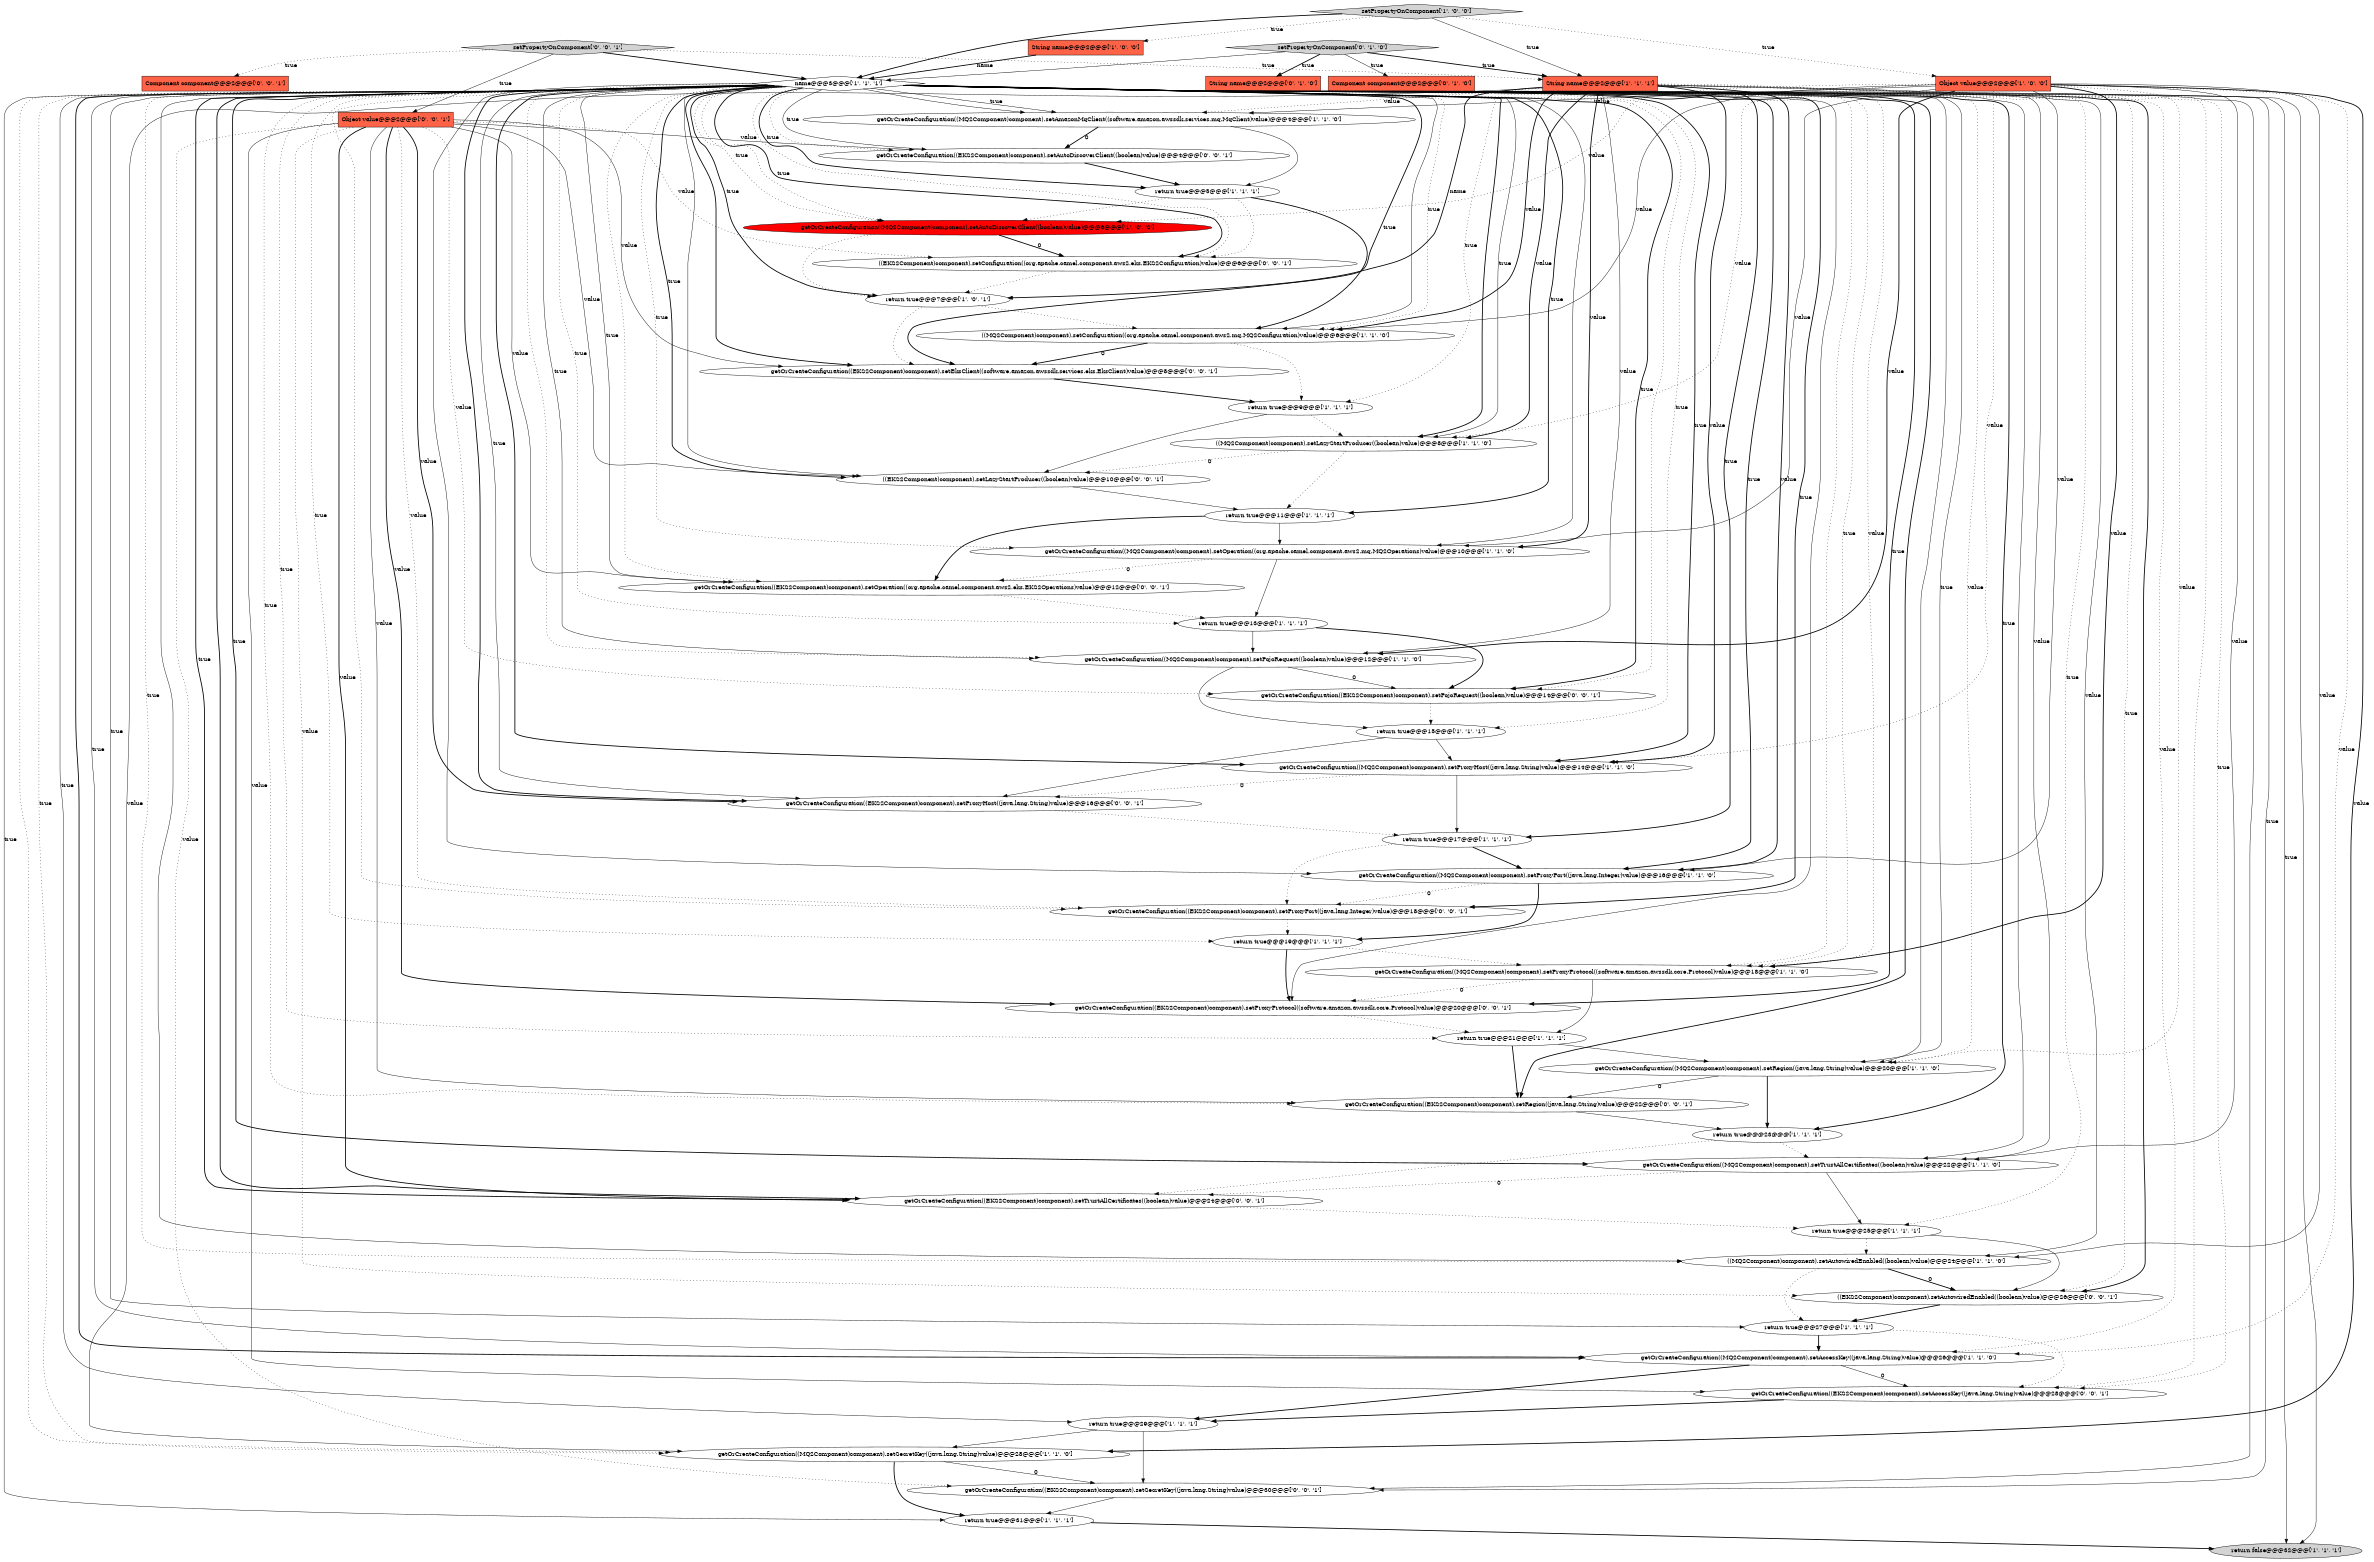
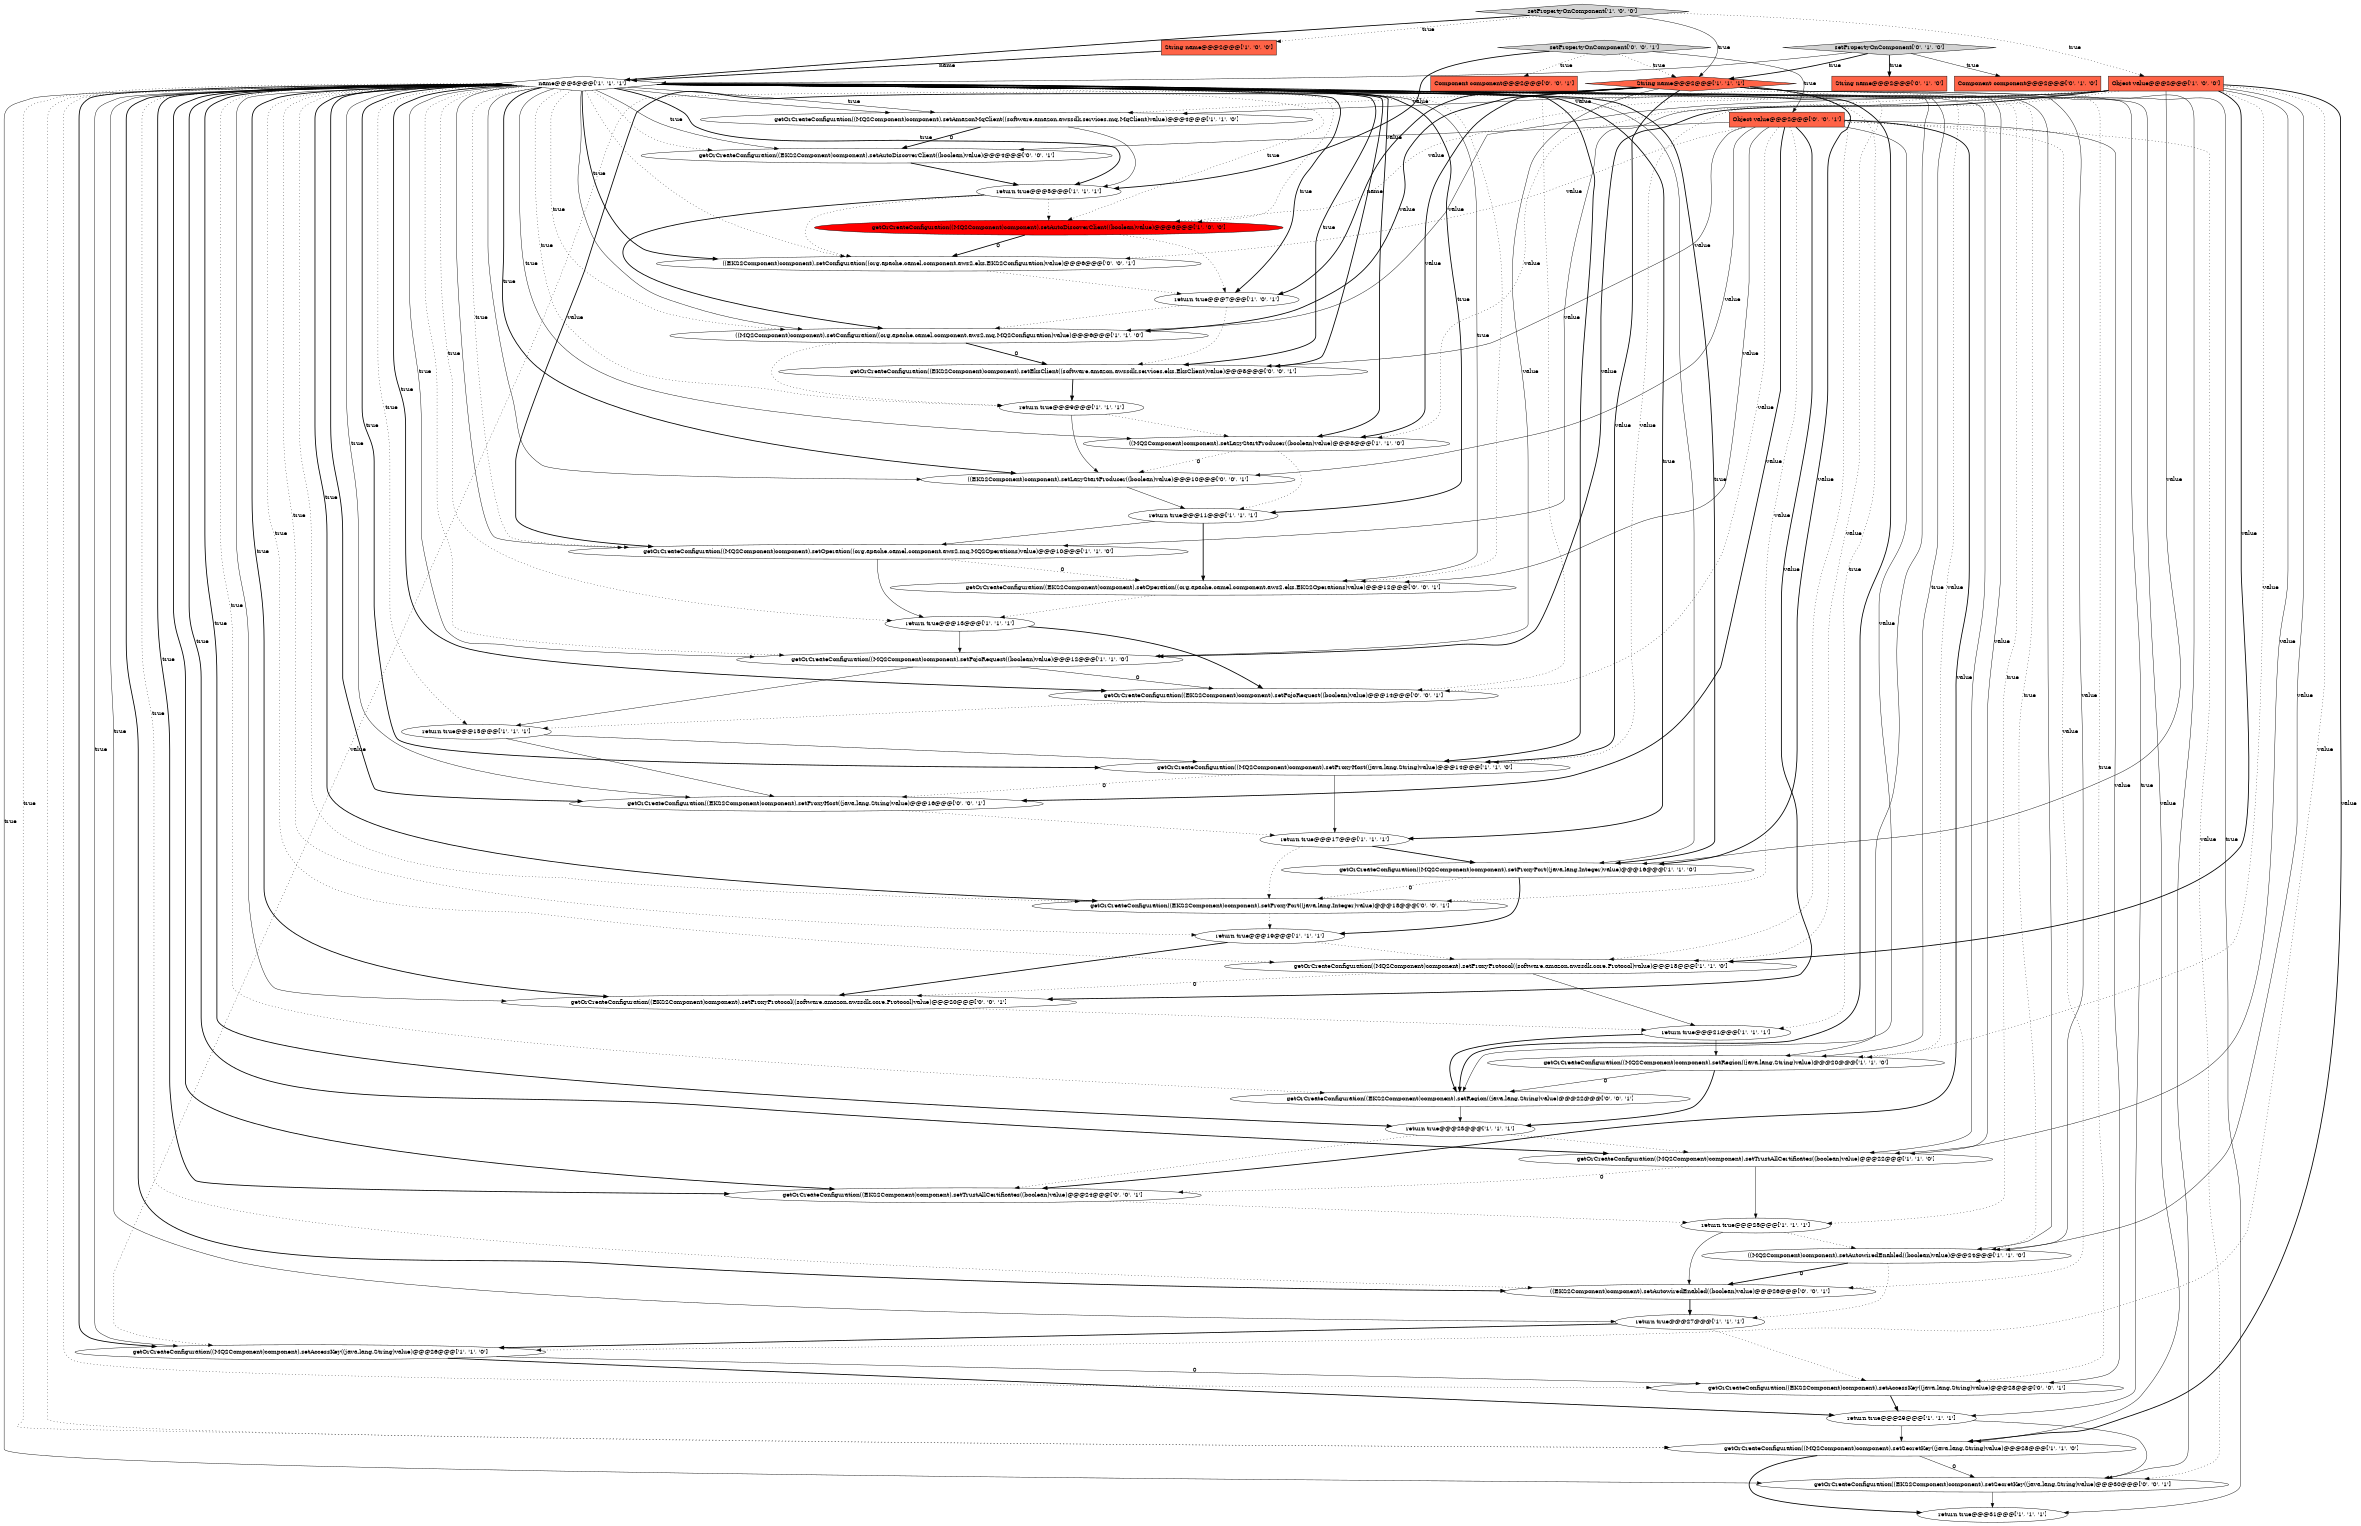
edge "setPropertyOnComponent['0', '0', '1']" -> "name@@@3@@@['1', '1', '1']": now "setPropertyOnComponent['0', '0', '1']" -> "return true@@@5@@@['1', '1', '1']"
node "String name@@@2@@@['1', '1', '1']": shape box -> diamond
node "return false@@@32@@@['1', '1', '1']": removed
